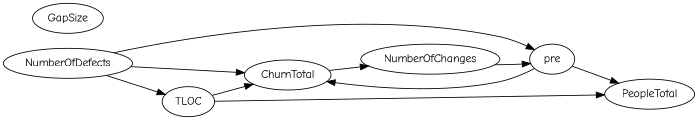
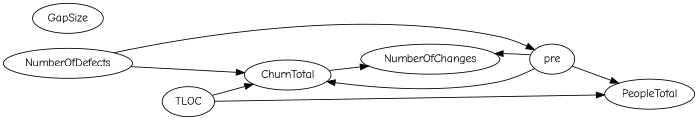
edge "NumberOfChanges" -> "pre": reversed
edge "NumberOfDefects" -> "TLOC": removed
